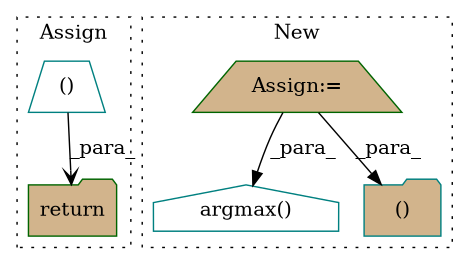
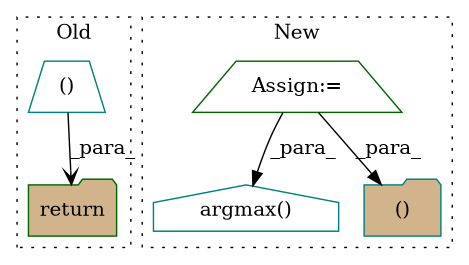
cluster "Assign": label "Assign" -> "Old"
node "Assign:=": fillcolor tan -> white
